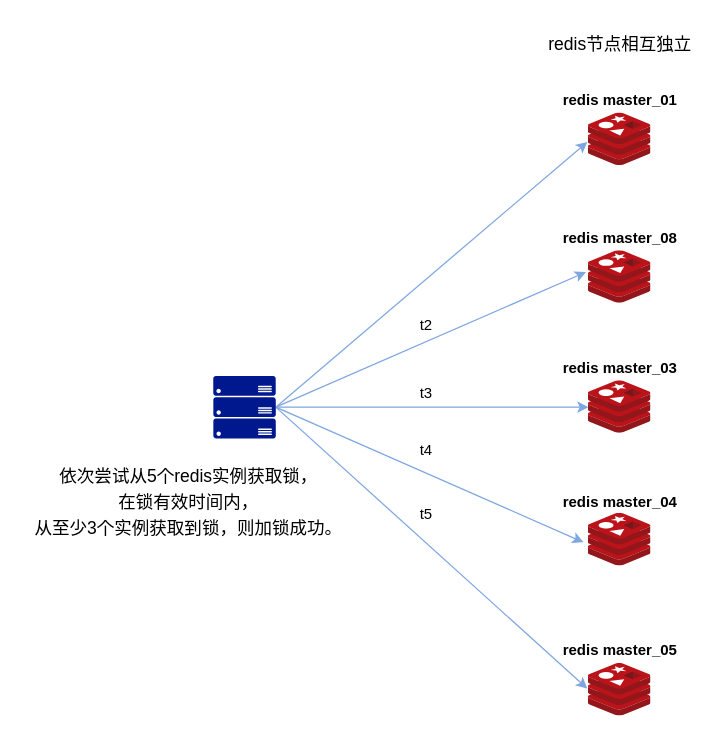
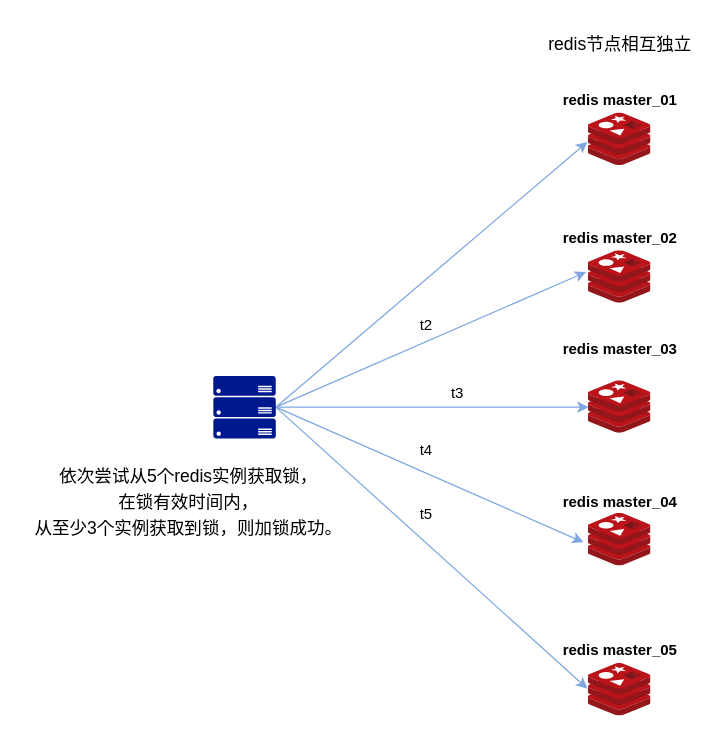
node "redis master_08": label "redis master_08" -> "redis master_02"
node "redis master_03": moved (619, 368) -> (619, 349)
node "t3": moved (426, 393) -> (457, 393)
